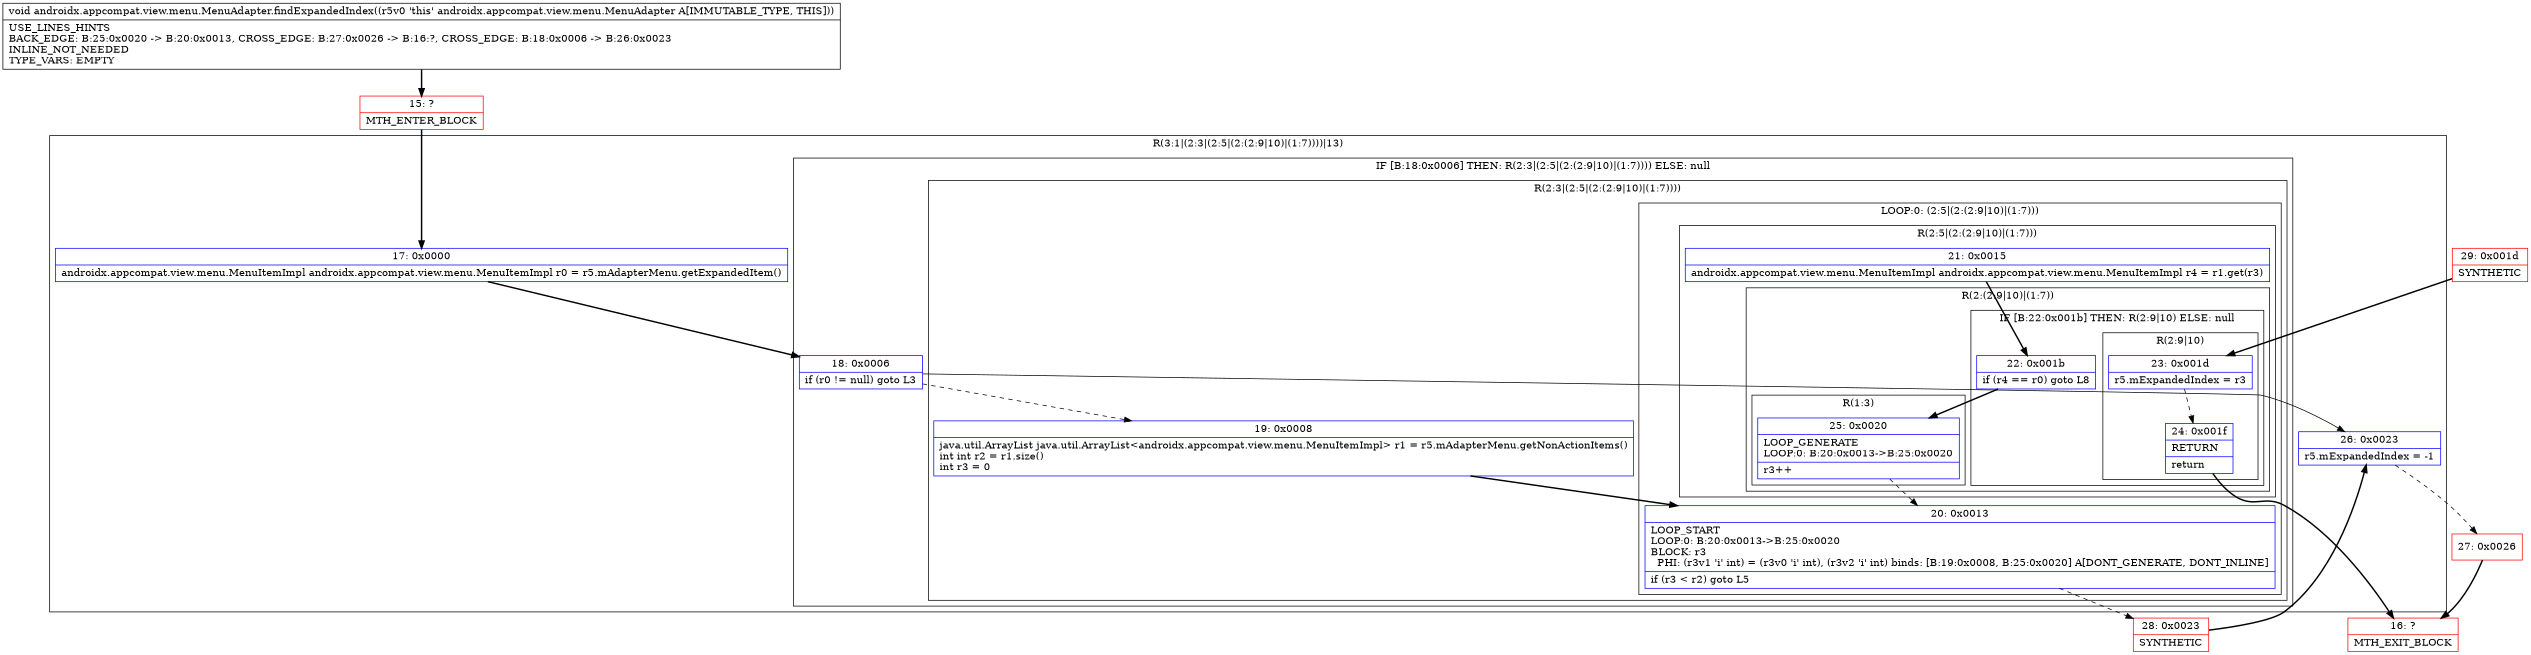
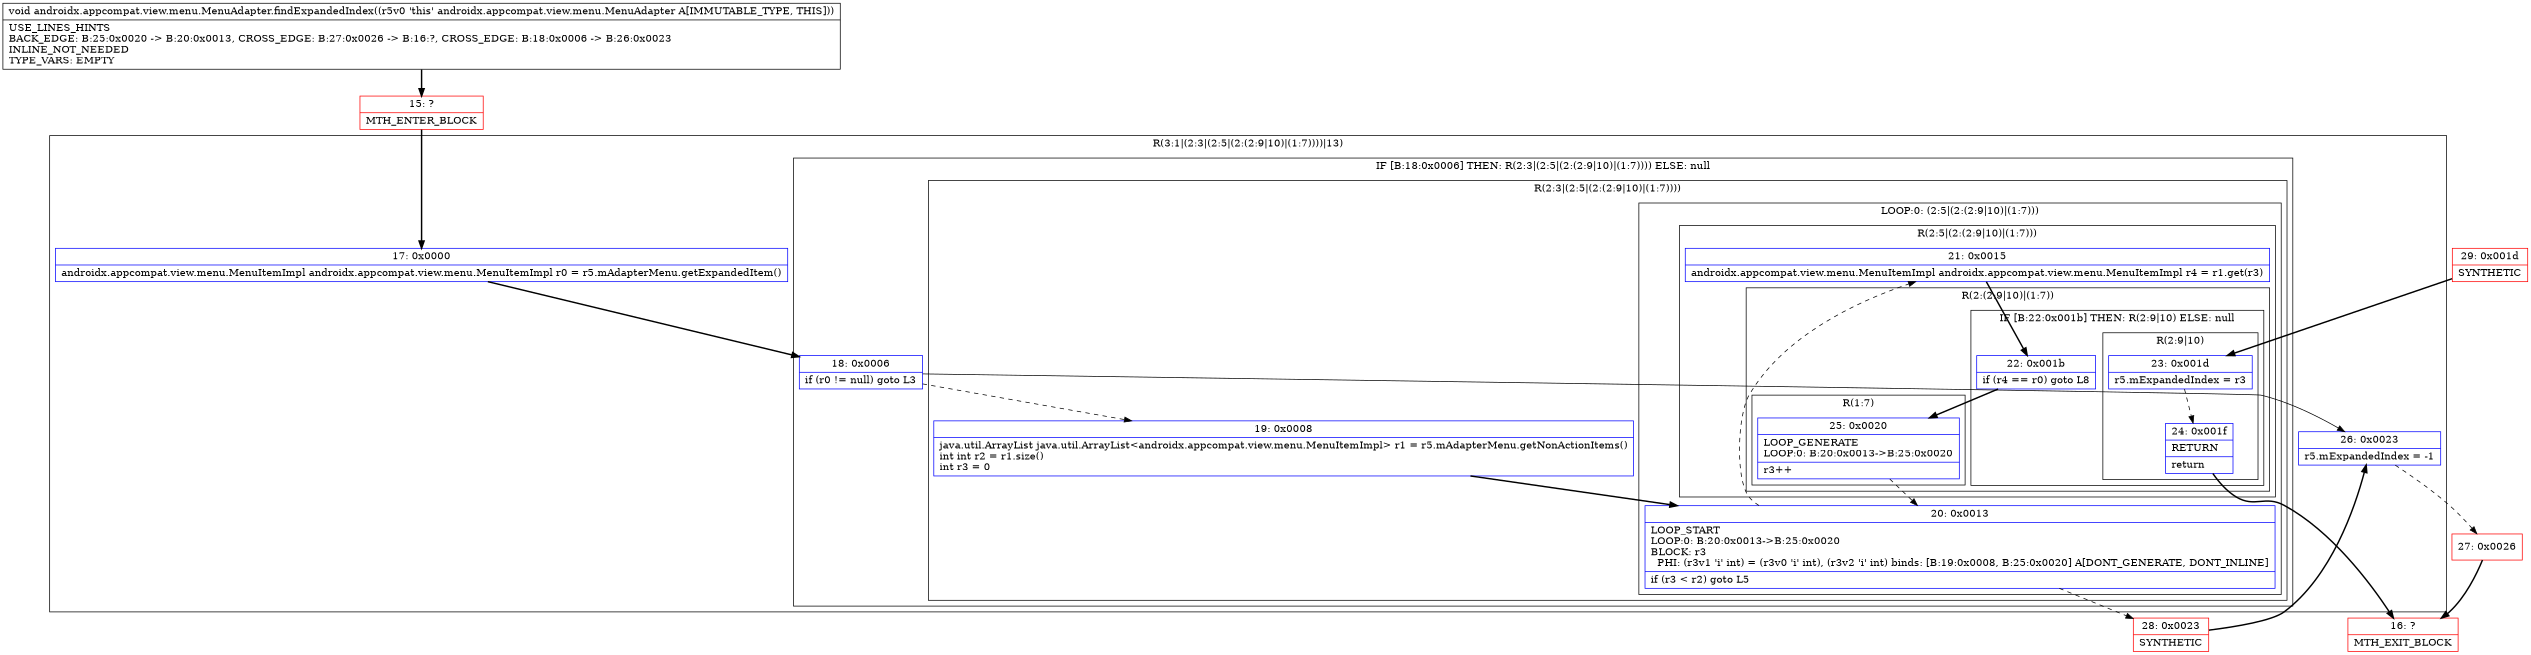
edge "20: 0x0013" -> "21: 0x0015": added
cluster "R(1:3)": label "R(1:3)" -> "R(1:7)"
